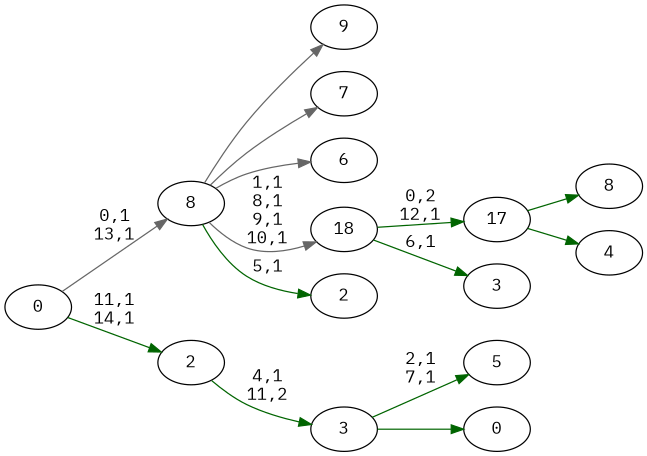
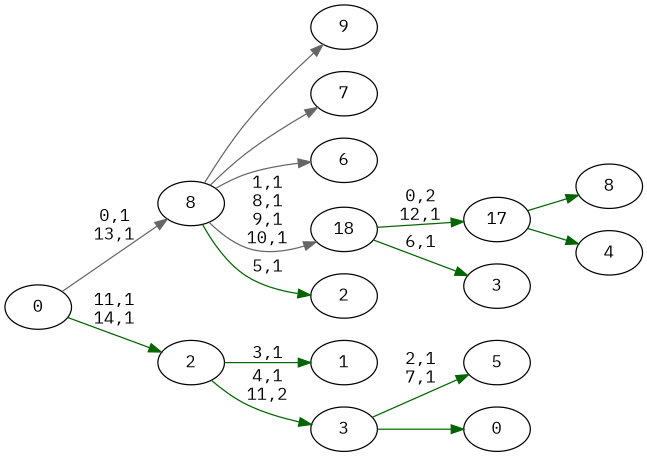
node "1": added
